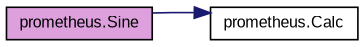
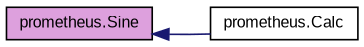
edge "prometheus.Sine" -> "prometheus.Calc": reversed
